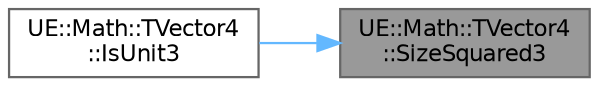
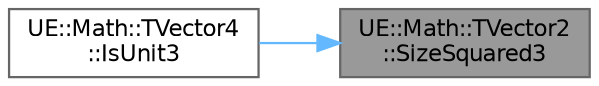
node "UE::Math::TVector4 ::SizeSquared3": label "UE::Math::TVector4 ::SizeSquared3" -> "UE::Math::TVector2 ::SizeSquared3"
